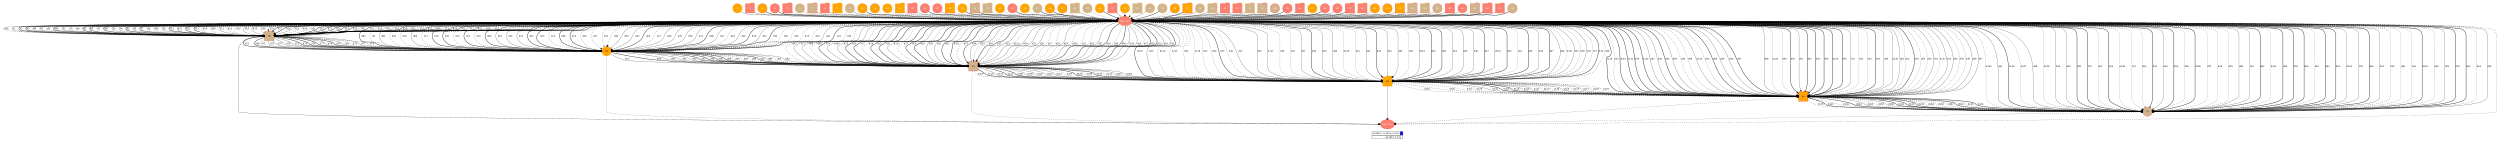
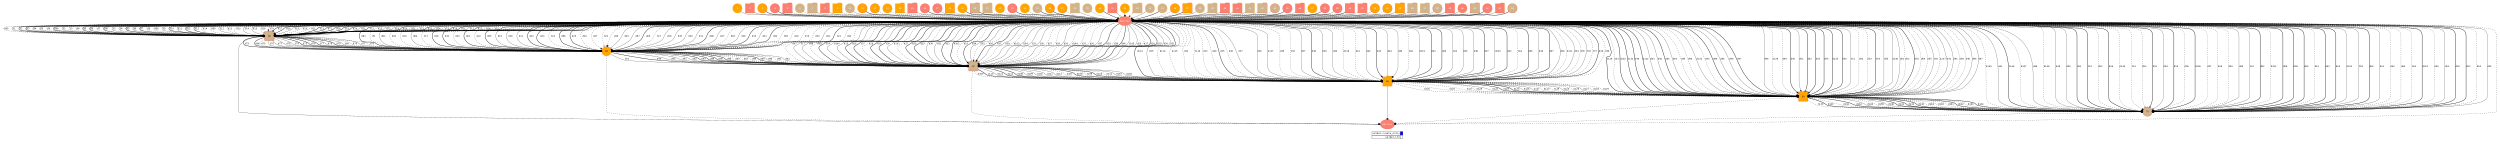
node "62": shape folder -> ellipse
